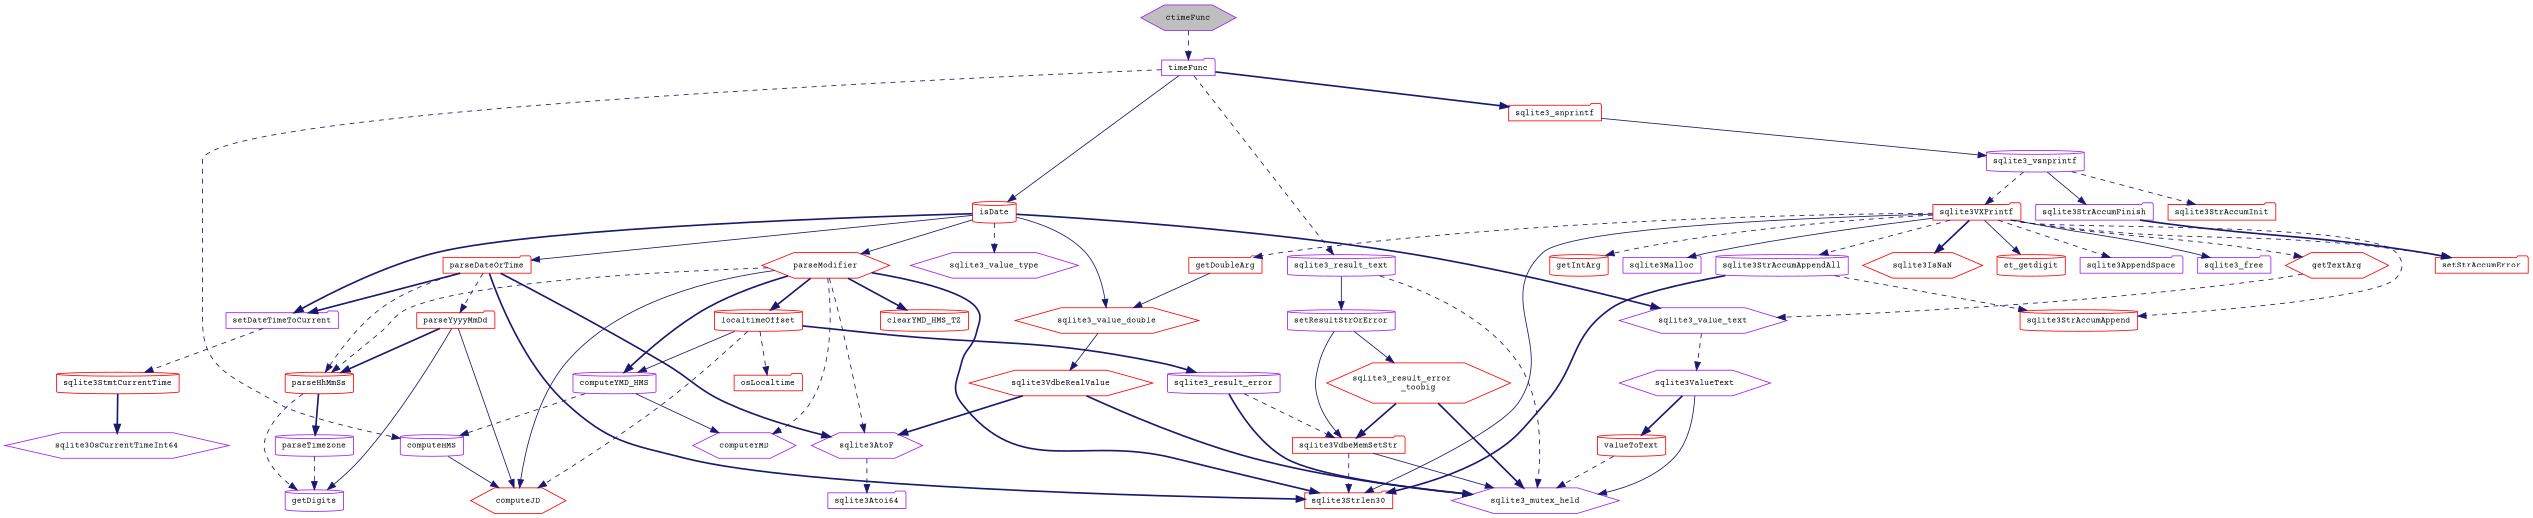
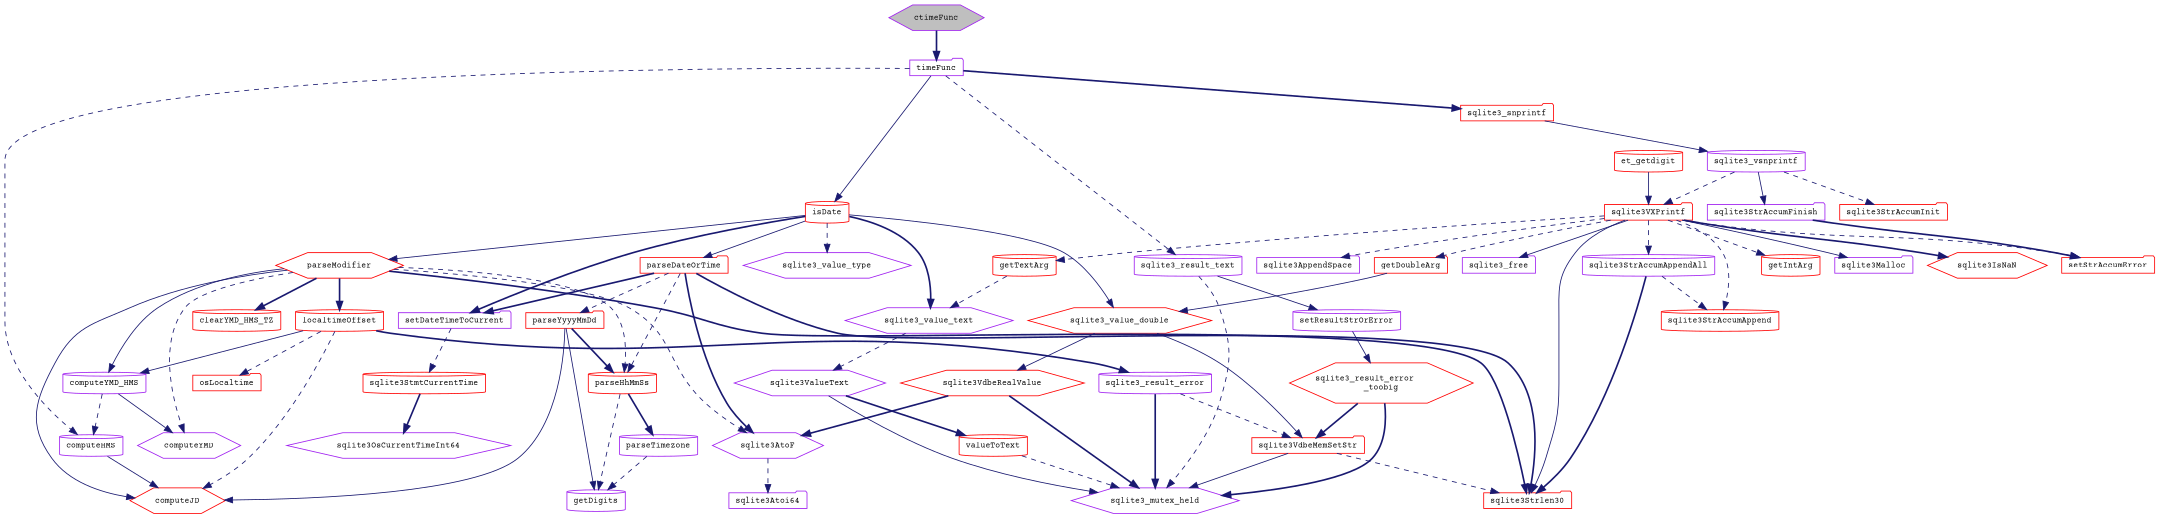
edge "ctimeFunc" -> "timeFunc": style dashed -> bold
edge "sqlite3VXPrintf" -> "et_getdigit": reversed
node "getTextArg": shape hexagon -> cylinder
edge "parseModifier" -> "computeYMD_HMS": style bold -> solid
edge "setResultStrOrError" -> "sqlite3VdbeMemSetStr": now "sqlite3_value_double" -> "sqlite3VdbeMemSetStr"
